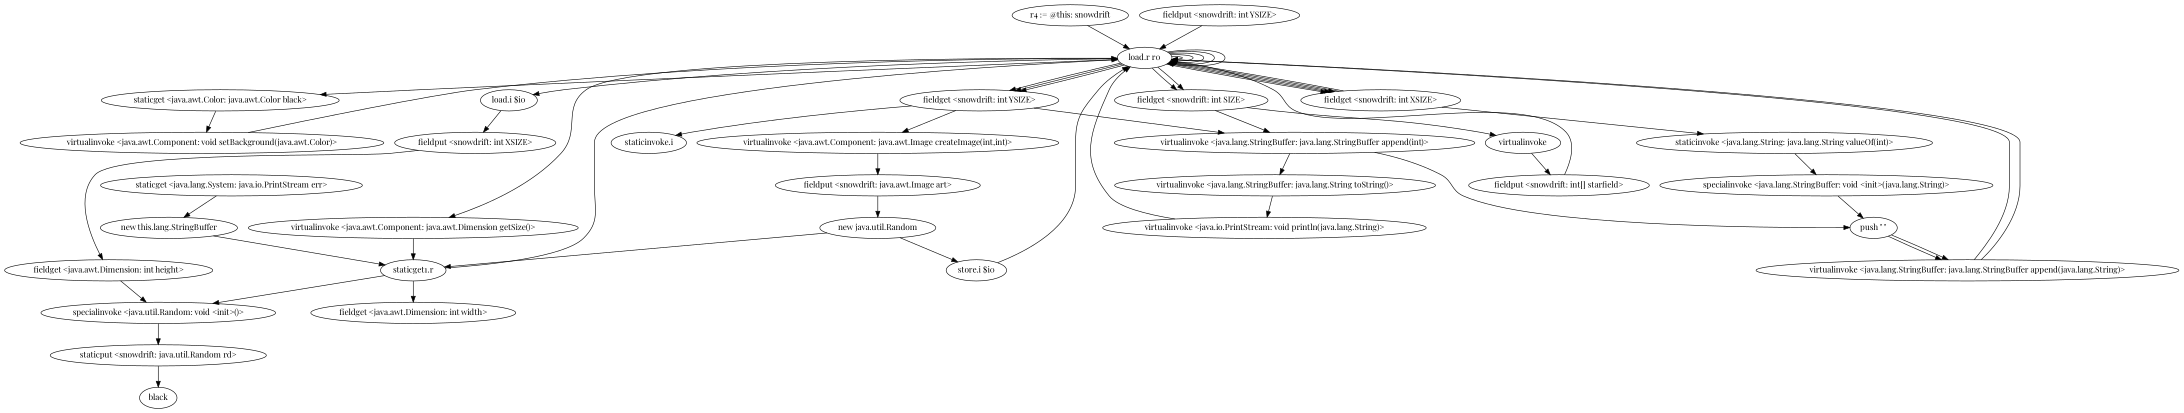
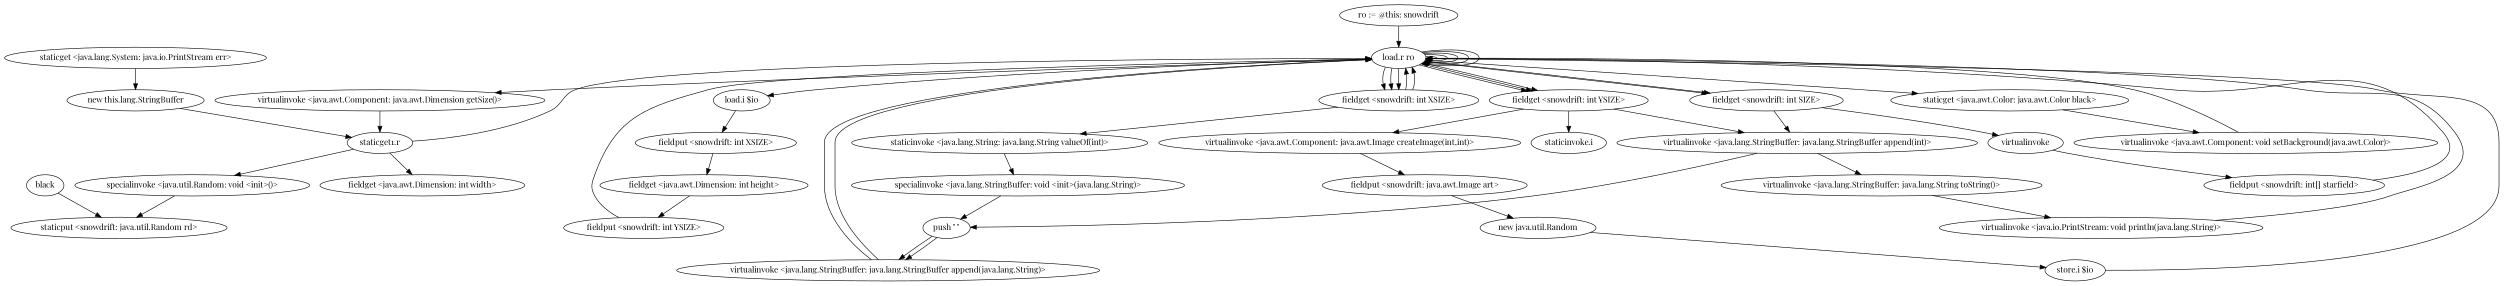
node "r4 := @this: snowdrift": label "r4 := @this: snowdrift" -> "r0 := @this: snowdrift"
edge "new java.util.Random" -> "staticget1.r": removed
edge "fieldget <java.awt.Dimension: int height>" -> "specialinvoke <java.util.Random: void <init>()>": now "fieldget <java.awt.Dimension: int height>" -> "fieldput <snowdrift: int YSIZE>"
edge "staticput <snowdrift: java.util.Random rd>" -> "black": reversed
